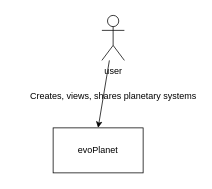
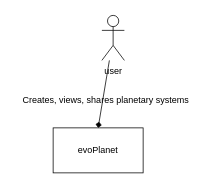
node "Creates, views, shares planetary systems": moved (113, 96) -> (105, 100)
edge "user" -> "evoPlanet": arrowhead classic -> diamond
